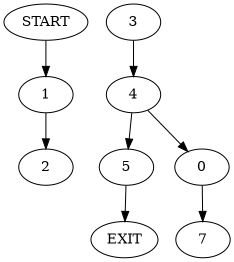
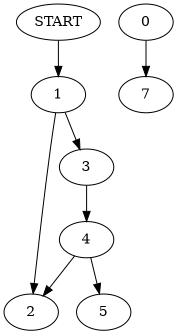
edge "1" -> "3": added
edge "4" -> "0": now "4" -> "2"
node "EXIT": removed
